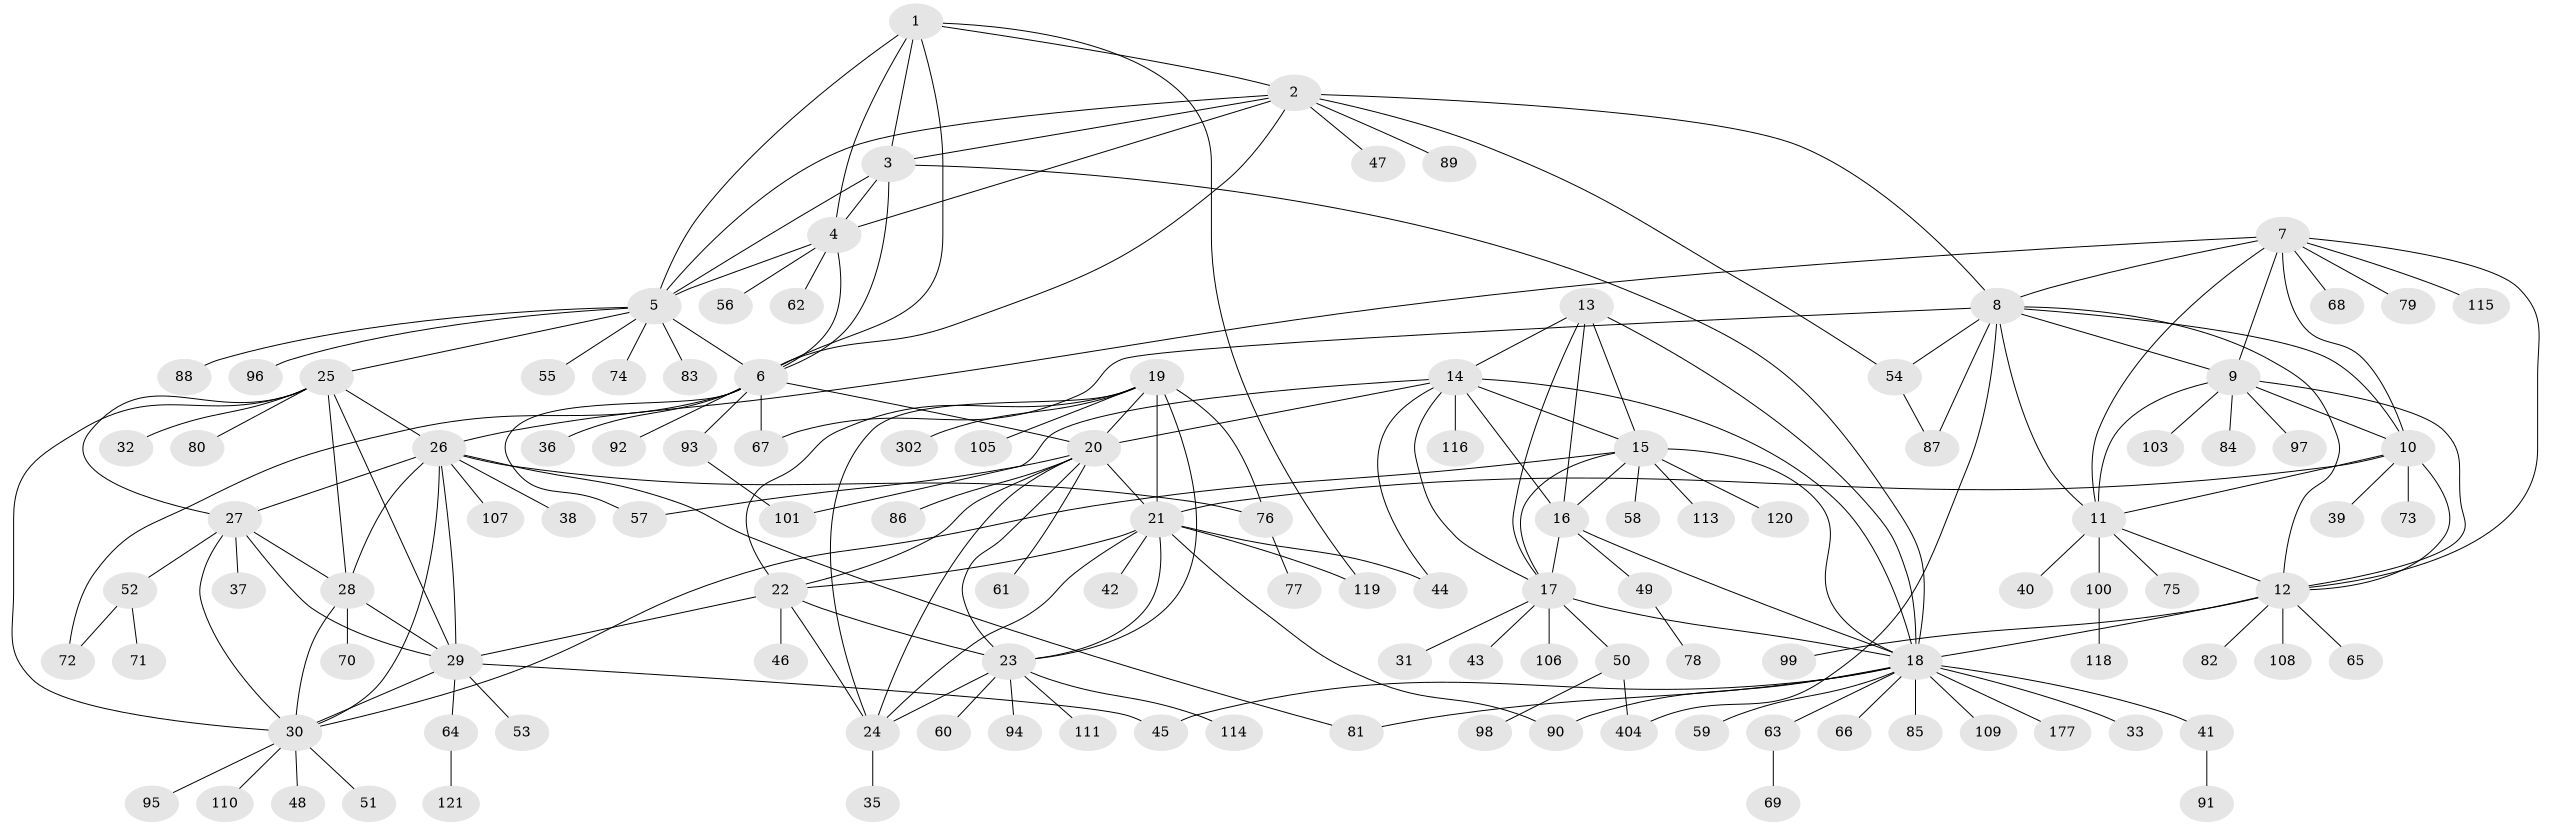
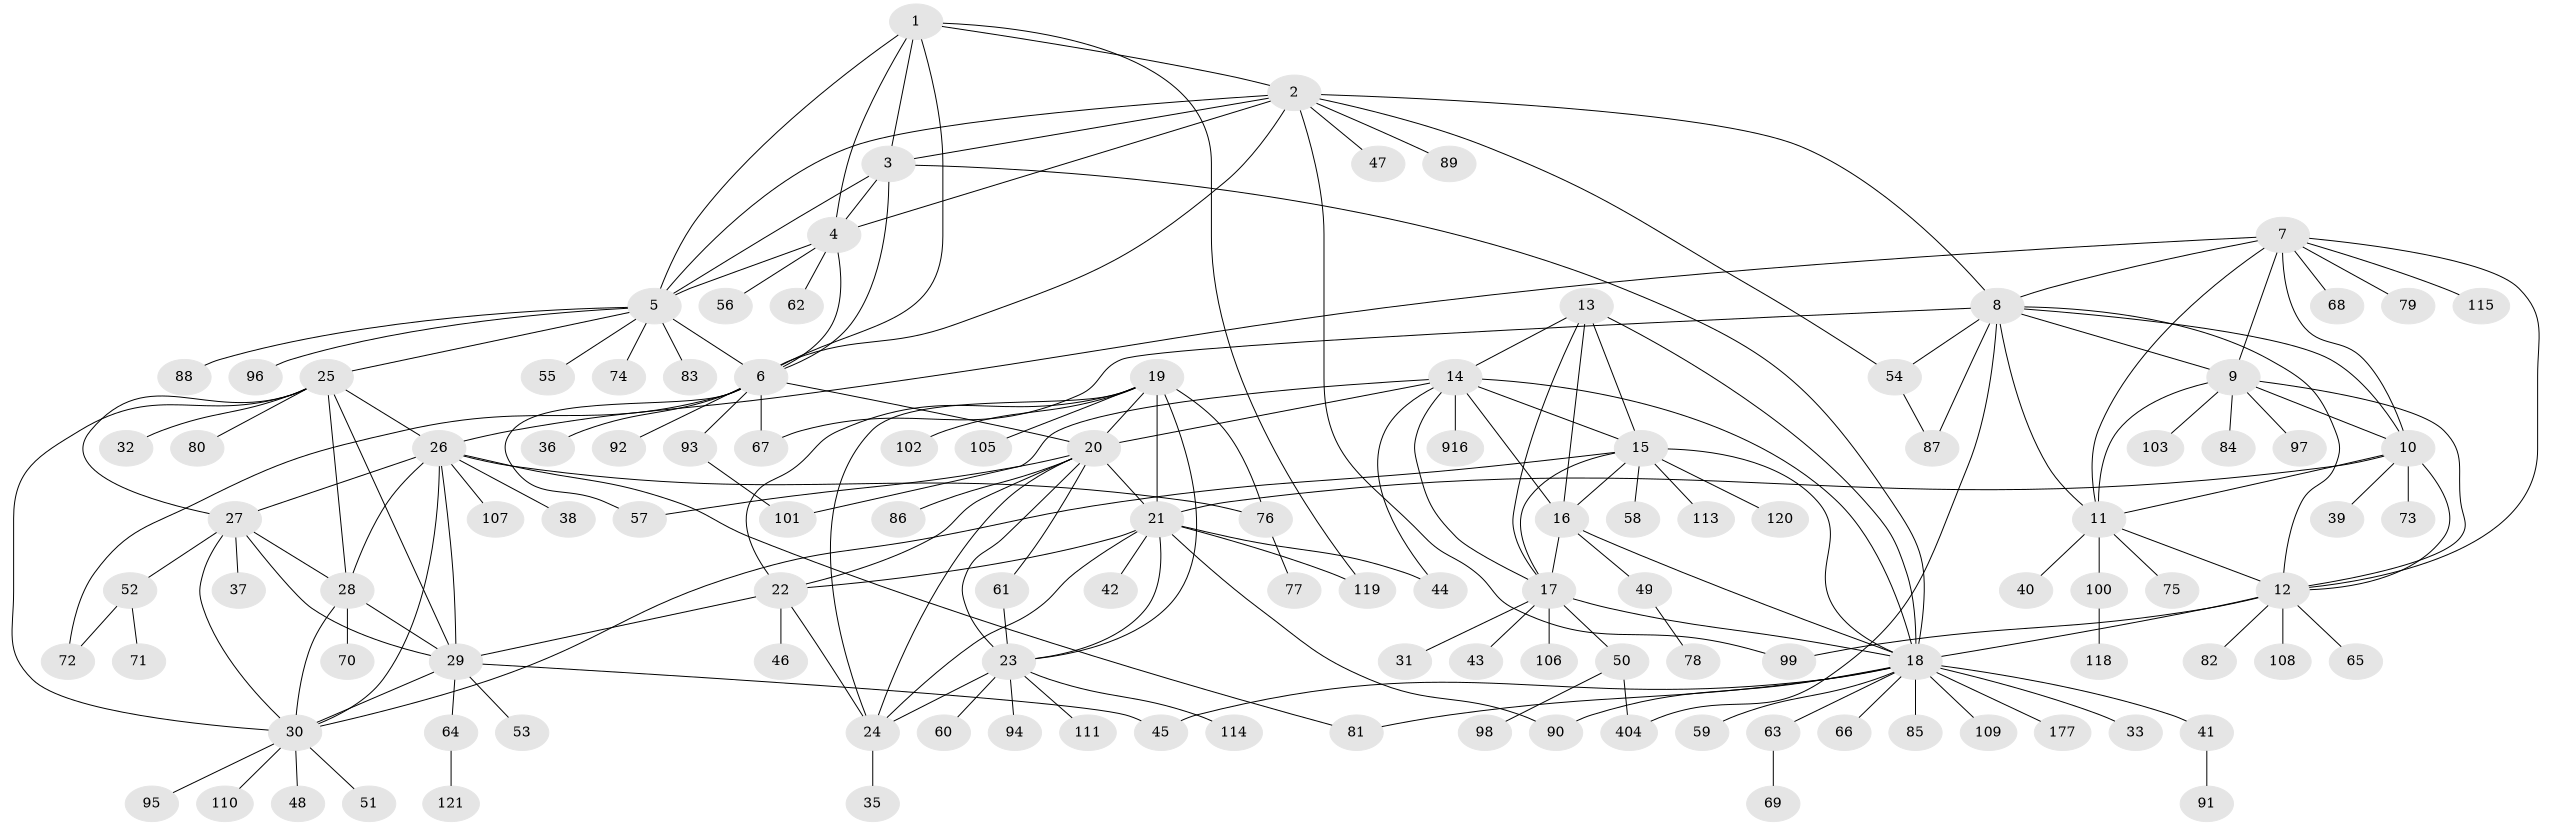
node "302": label "302" -> "102"
node "116": label "116" -> "916"
edge "2" -- "99": added
edge "22" -- "23": now "61" -- "23"
